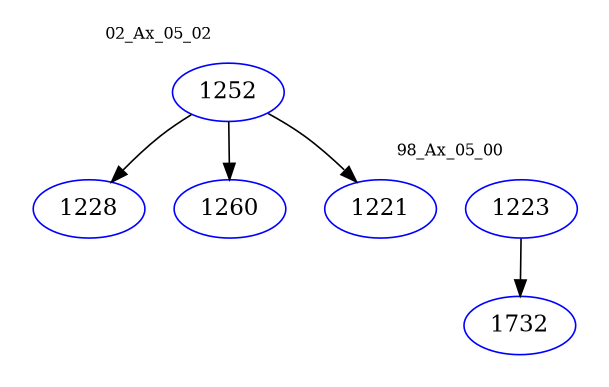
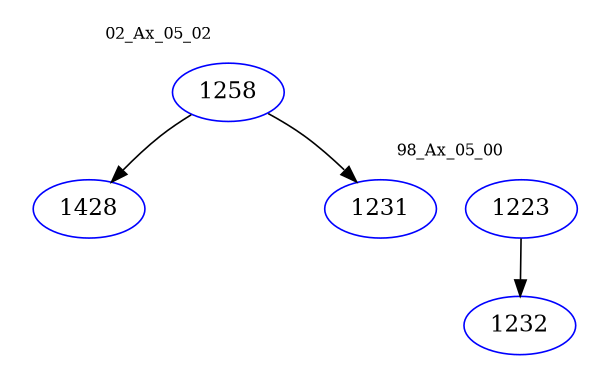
node "1252": label "1252" -> "1258"
node "1228": label "1228" -> "1428"
node "1260": removed
node "1221": label "1221" -> "1231"
node "1732": label "1732" -> "1232"
